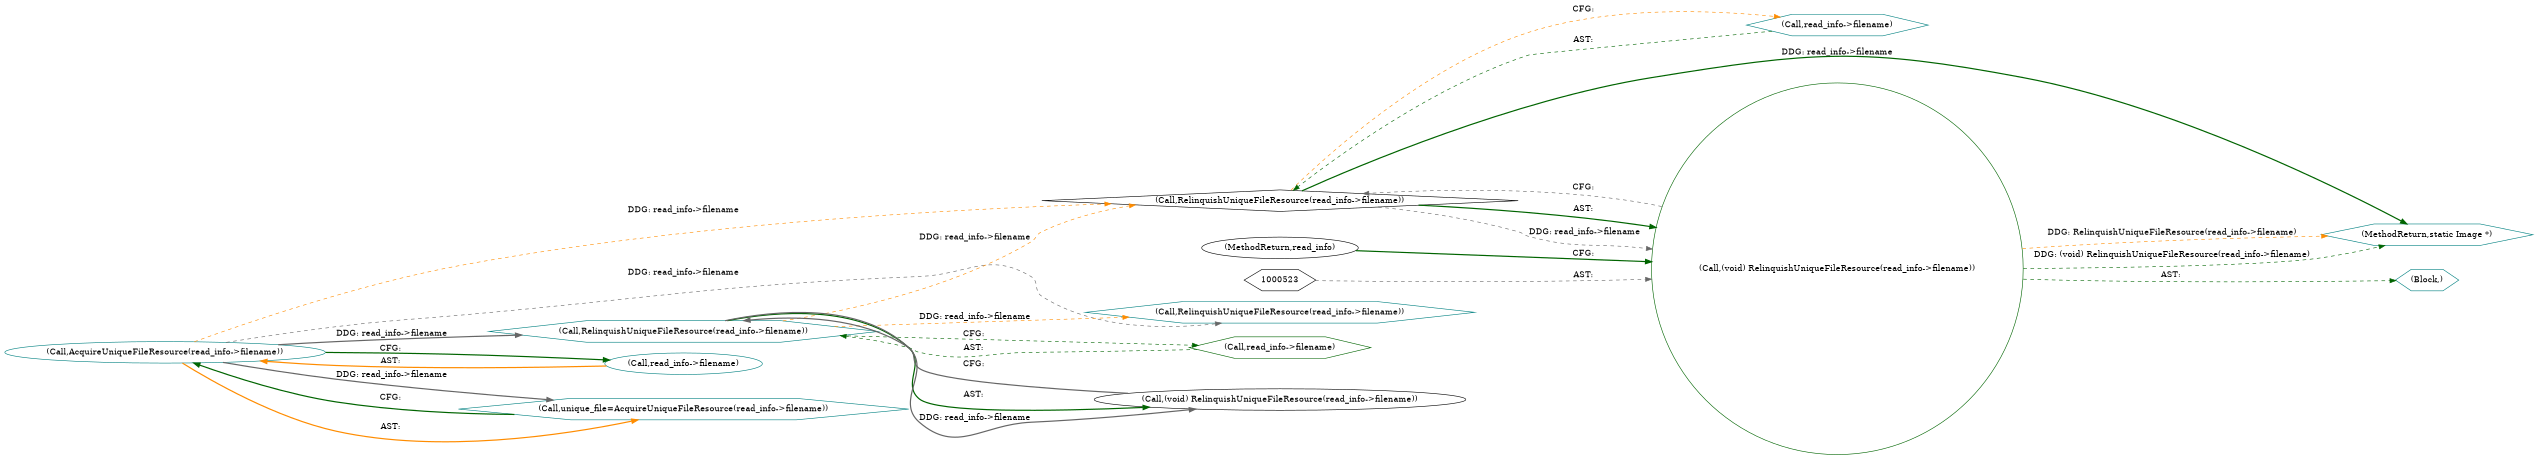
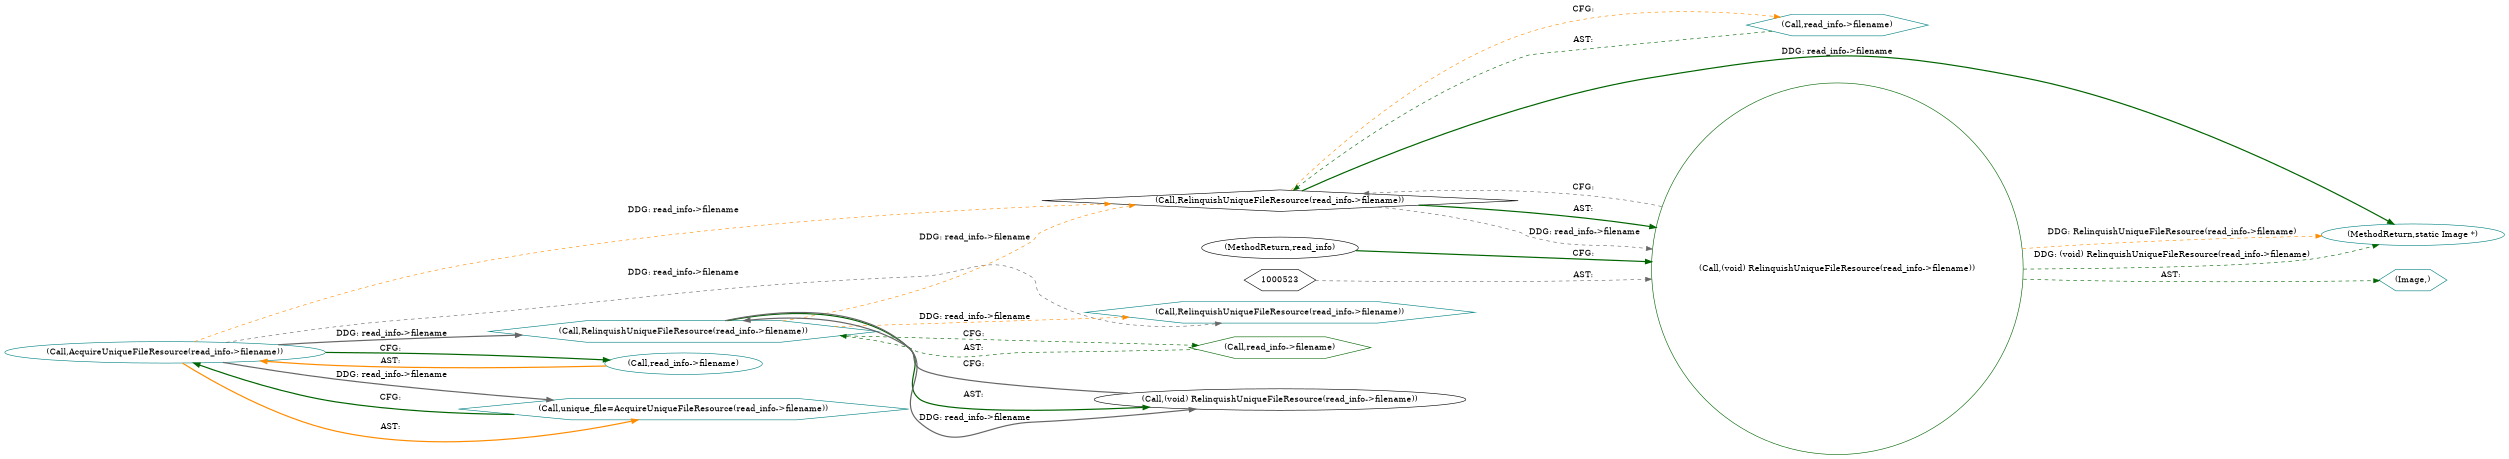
node "(MethodReturn,static Image *)": shape hexagon -> ellipse
node "(Block,)": label "(Block,)" -> "(Image,)"
